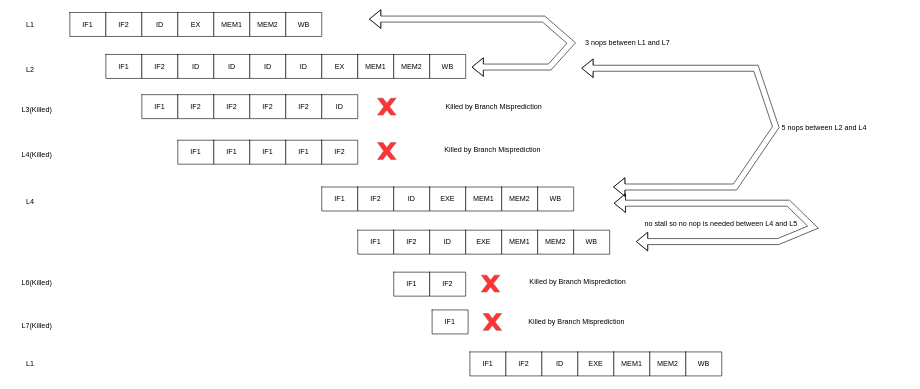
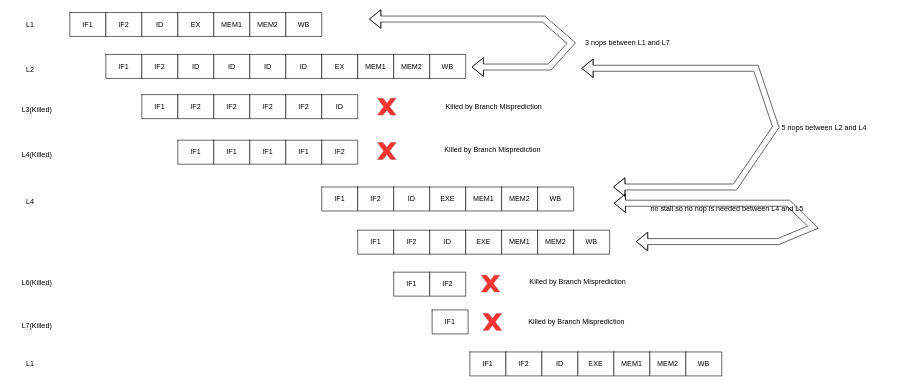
node "no stall so no nop is needed between L4 and L5": moved (722, 224) -> (728, 209)
